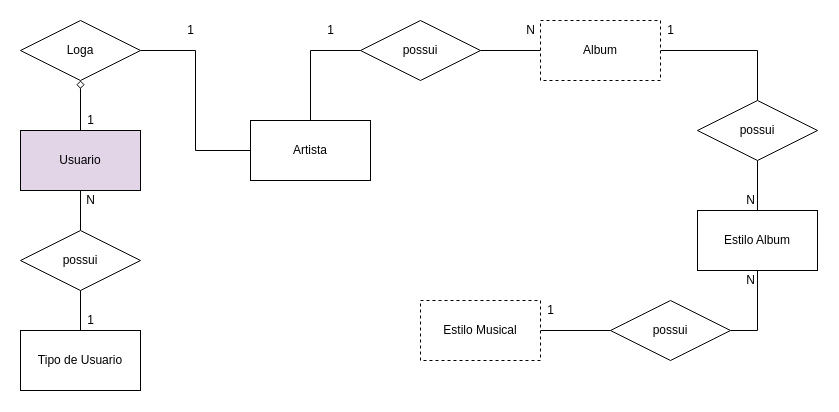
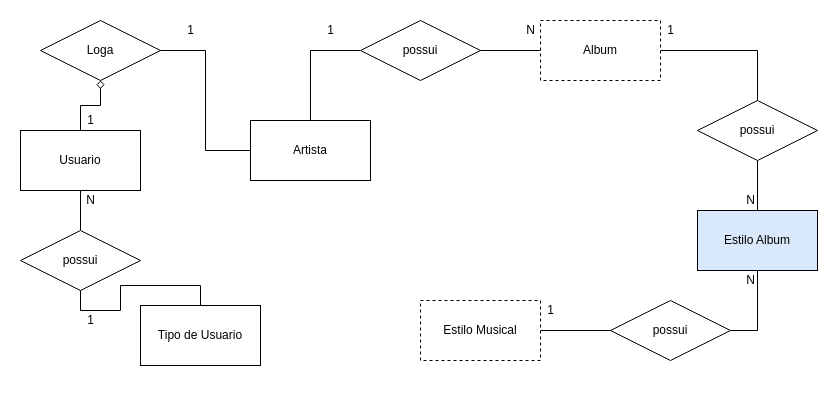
node "Loga": moved (81, 51) -> (101, 51)
node "Usuario": fillcolor #e1d5e7 -> #ffffff
node "Estilo Album": fillcolor #ffffff -> #dae8fc
node "Tipo de Usuario": moved (81, 361) -> (201, 336)
